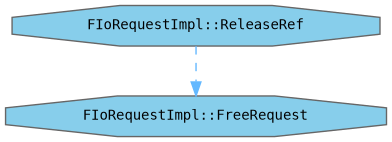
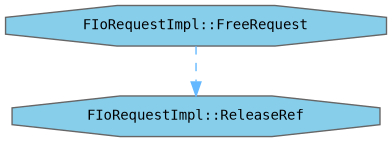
edge "FIoRequestImpl::ReleaseRef" -> "FIoRequestImpl::FreeRequest": reversed
